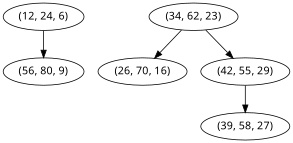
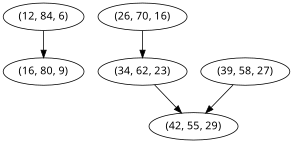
node "(12, 24, 6)": label "(12, 24, 6)" -> "(12, 84, 6)"
edge "(34, 62, 23)" -> "(26, 70, 16)": reversed
node "(56, 80, 9)": label "(56, 80, 9)" -> "(16, 80, 9)"
edge "(42, 55, 29)" -> "(39, 58, 27)": reversed
